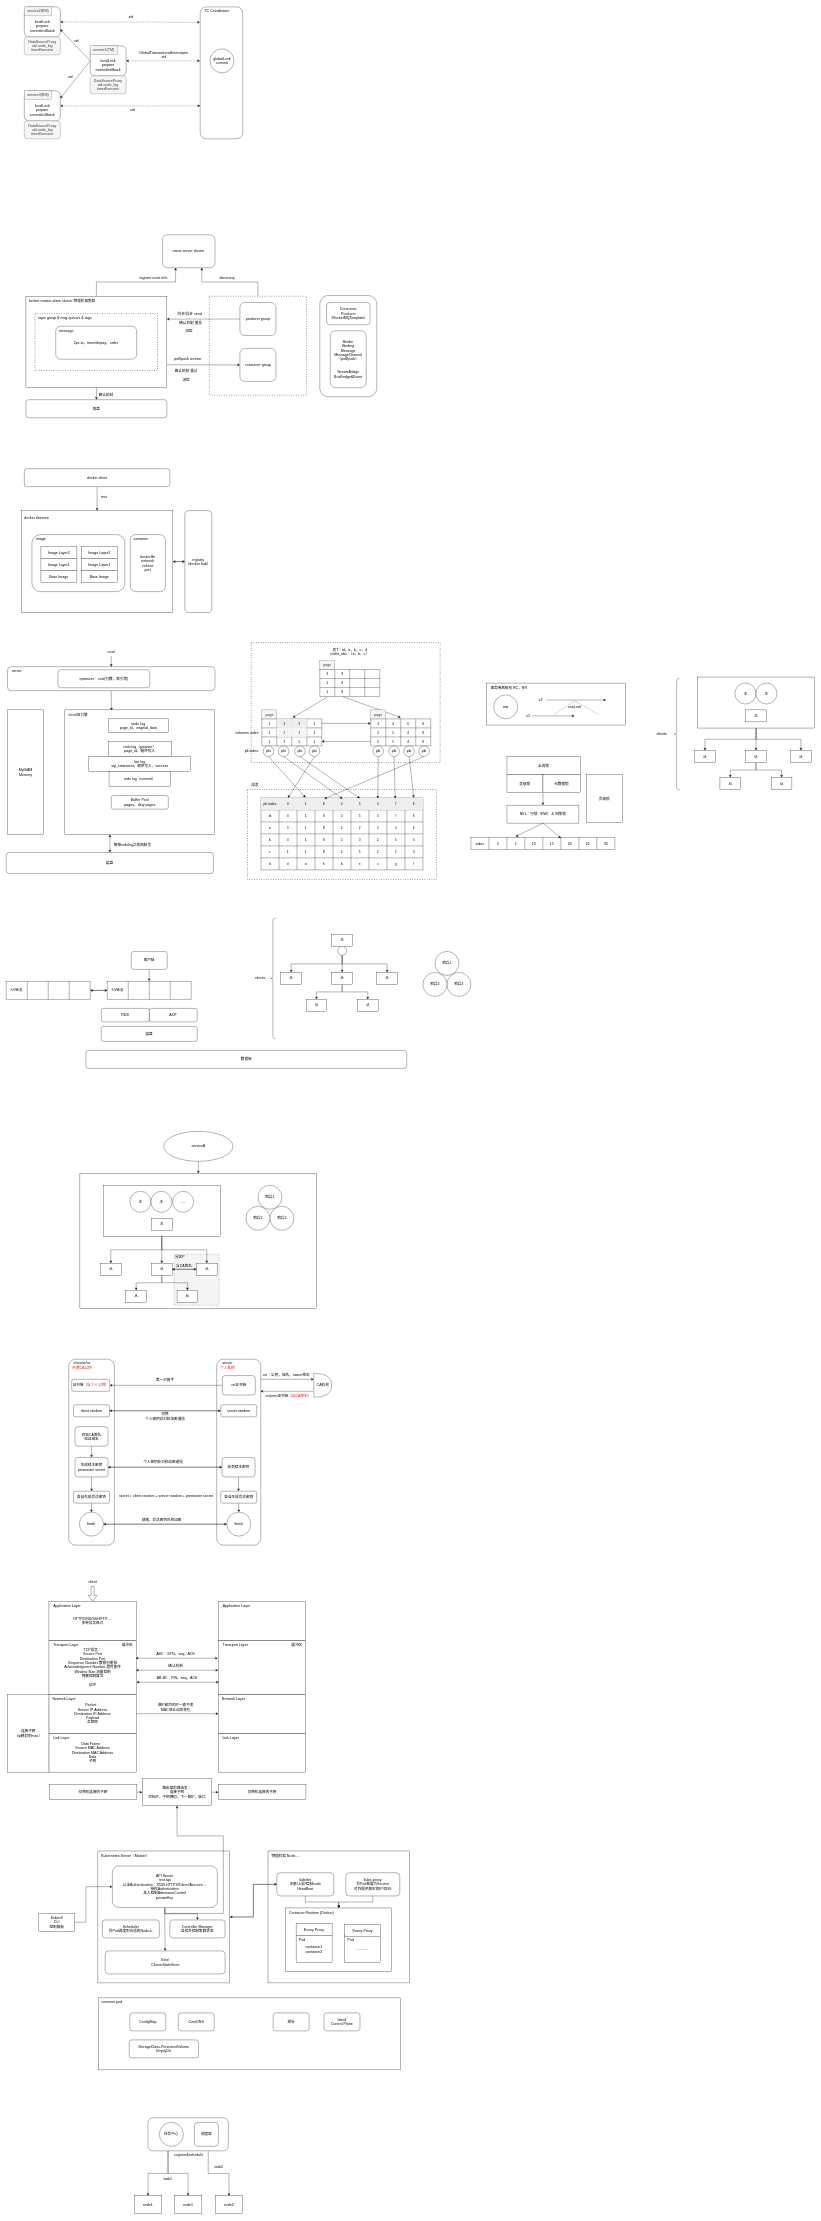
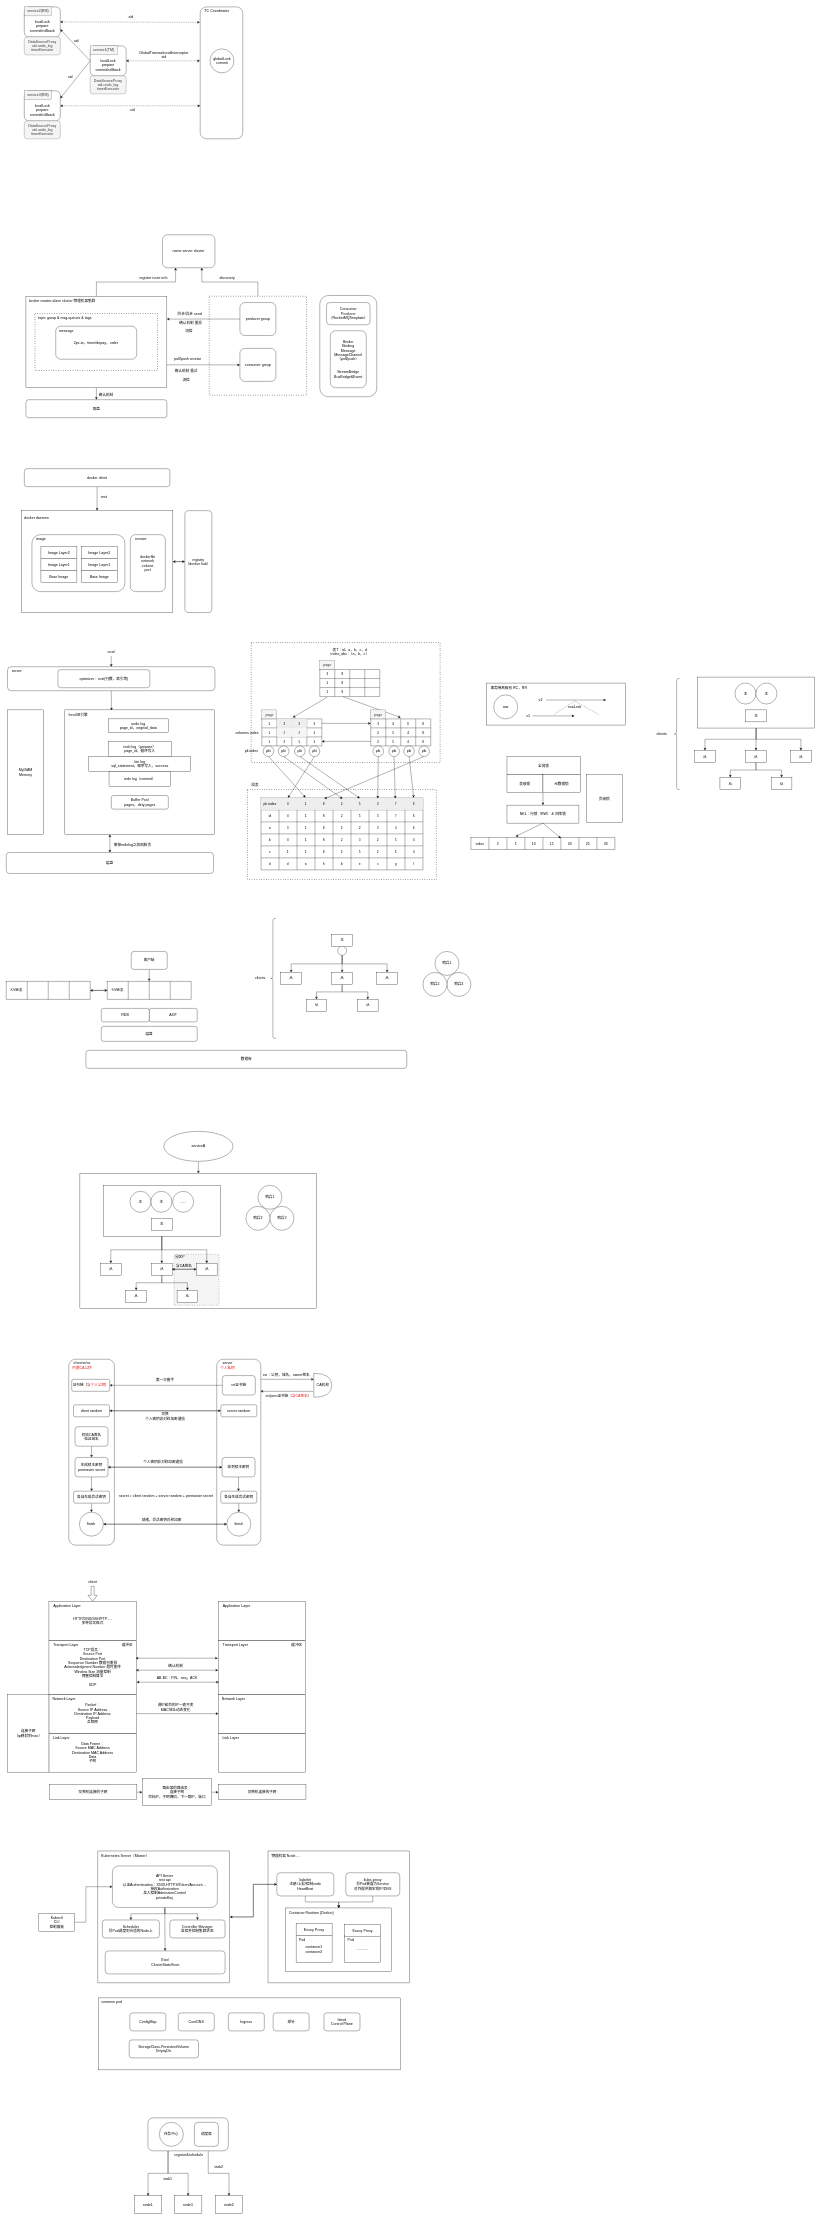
node "container": label "container" -> "receive"
node "ABC：SYN，seq，ACK": removed
edge "API Server rest api 认证Authentication：X509-HTTPS/Token/Account.... 授权Authorization 准入控制AdmissionControl privateKey" -> "路由器的路由表： 连接子网 目标IP，子网掩码，下一跳IP，端口": now "API Server rest api 认证Authentication：X509-HTTPS/Token/Account.... 授权Authorization 准入控制AdmissionControl privateKey" -> "Scheduler 将Pod调度到合适的Node上"
node "Ingress": added
